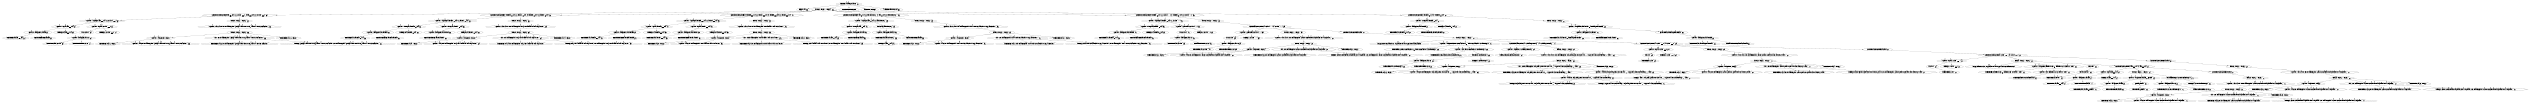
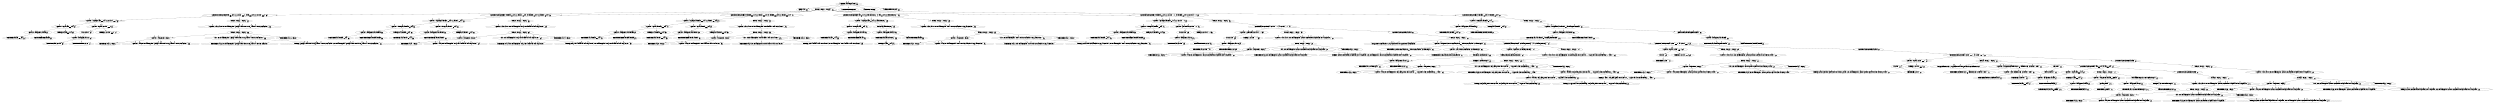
node "(IDENTIFIER,this,destDir != null)": added
